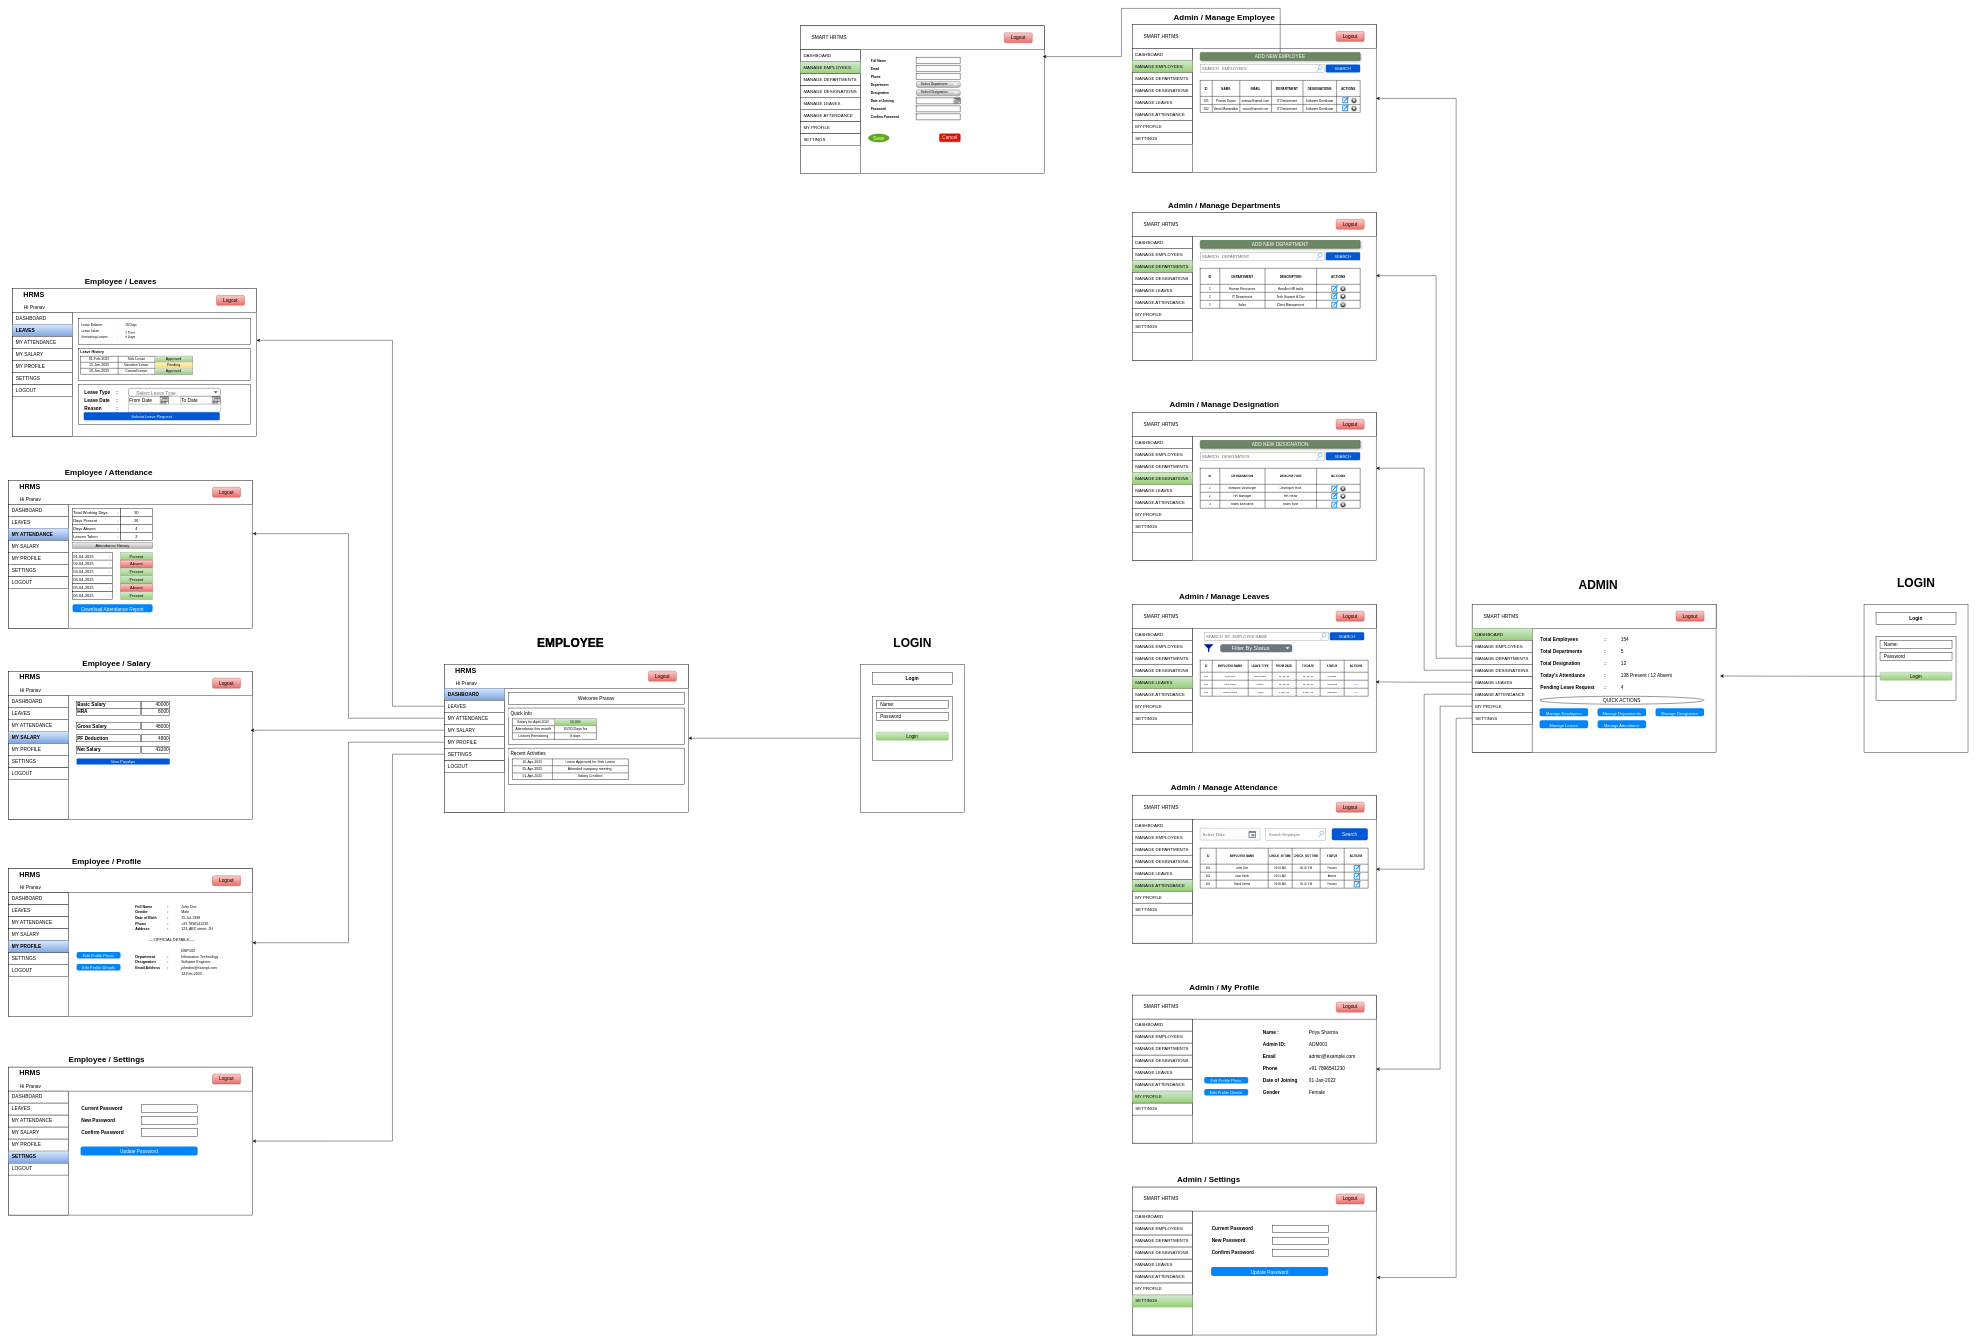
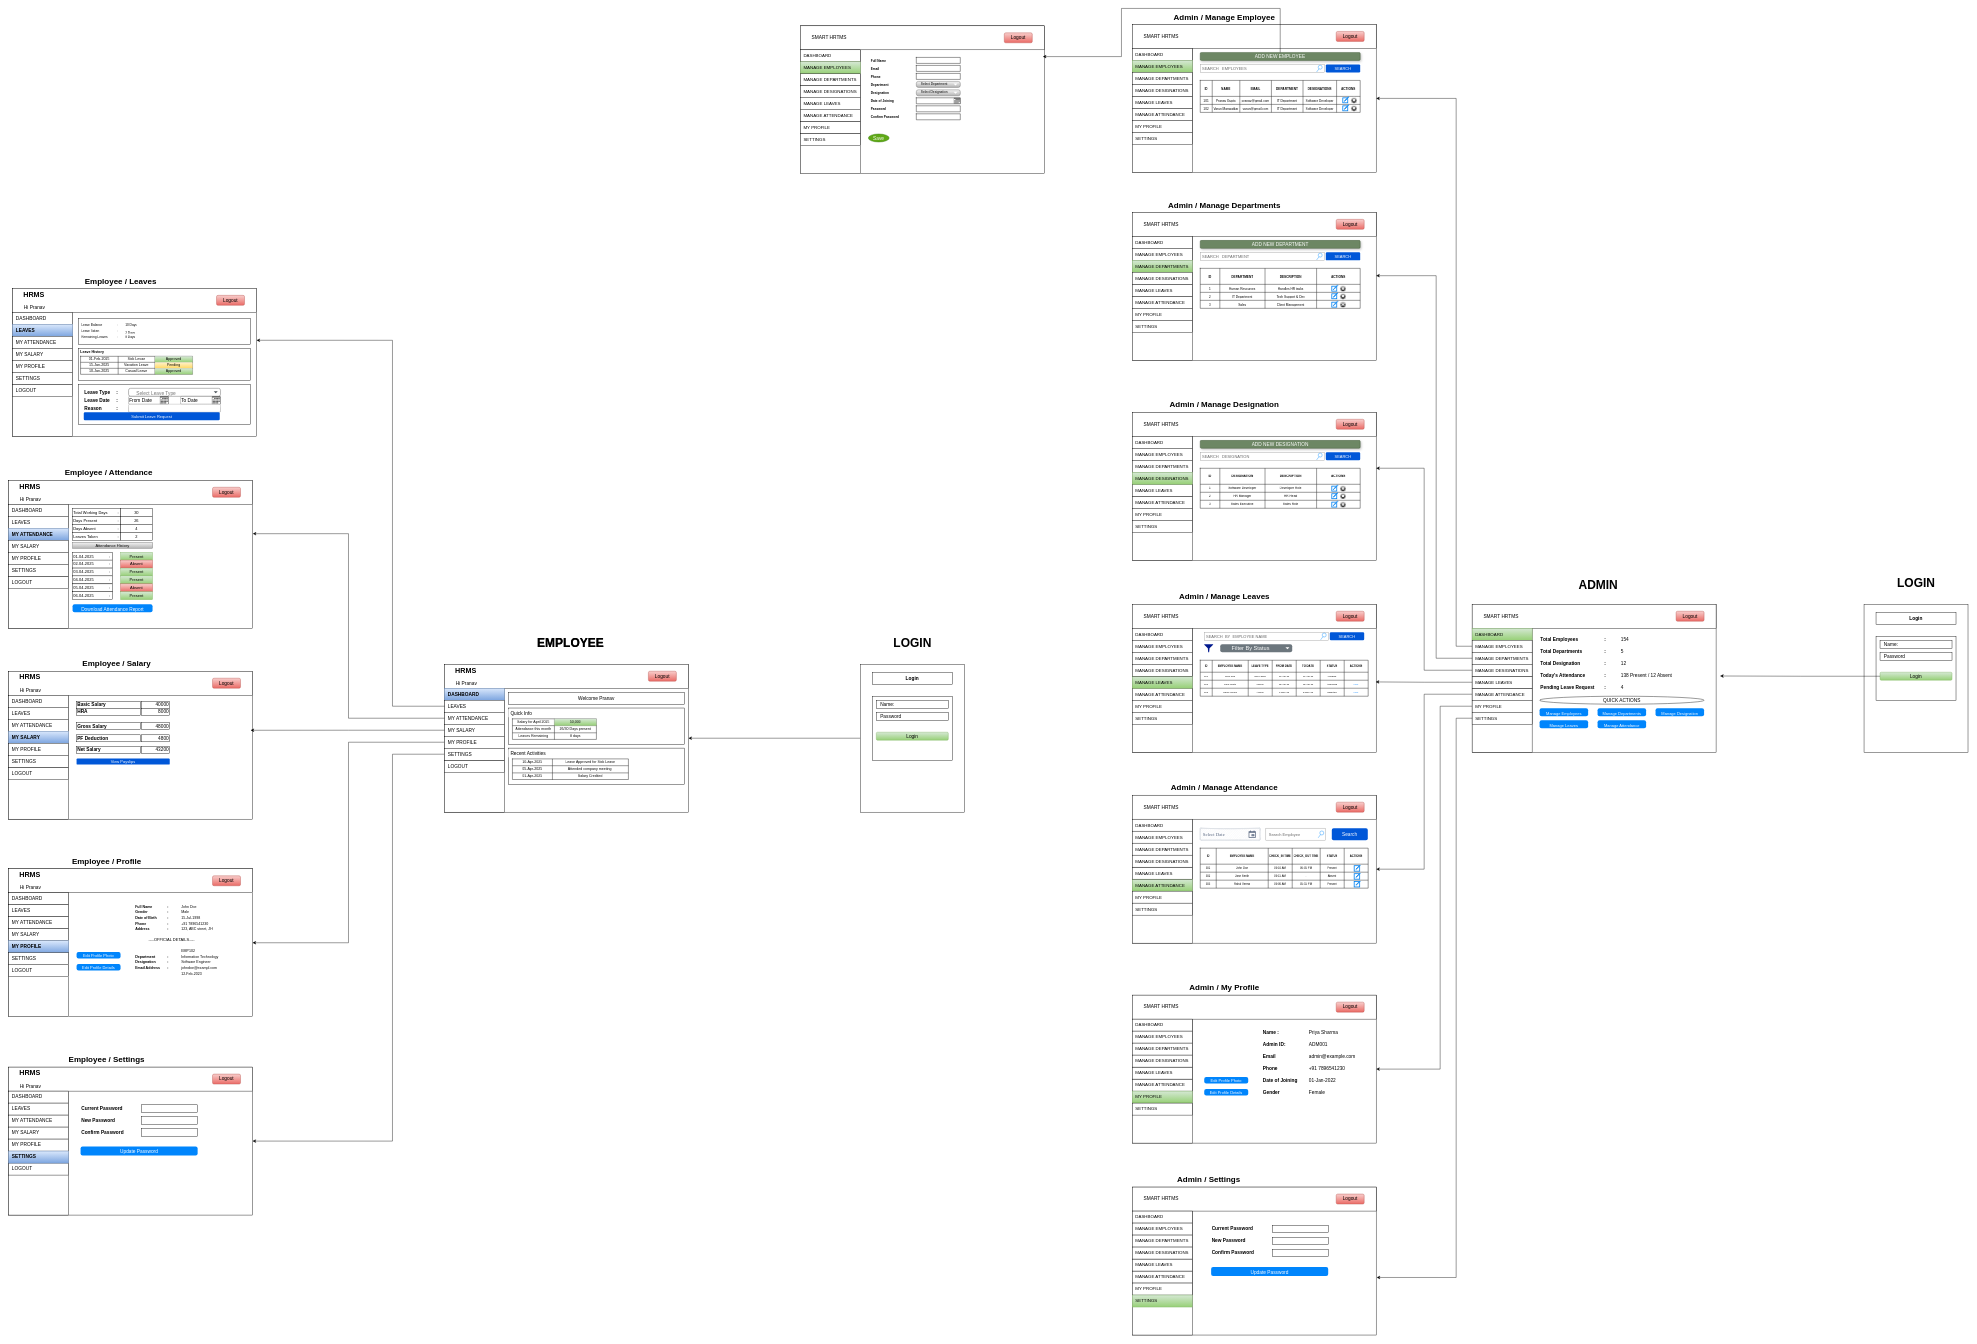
node "Cancel": removed
node "26/30 Days for": label "26/30 Days for" -> "26/30 Days present"
